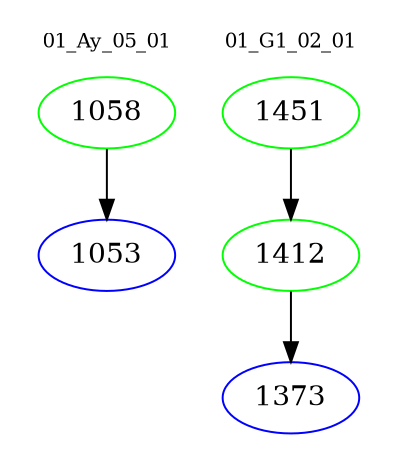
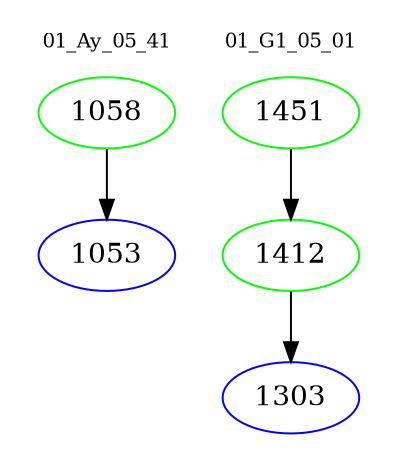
cluster "01_Ay_05_01": label "01_Ay_05_01" -> "01_Ay_05_41"
cluster "01_G1_02_01": label "01_G1_02_01" -> "01_G1_05_01"
node "1373": label "1373" -> "1303"
